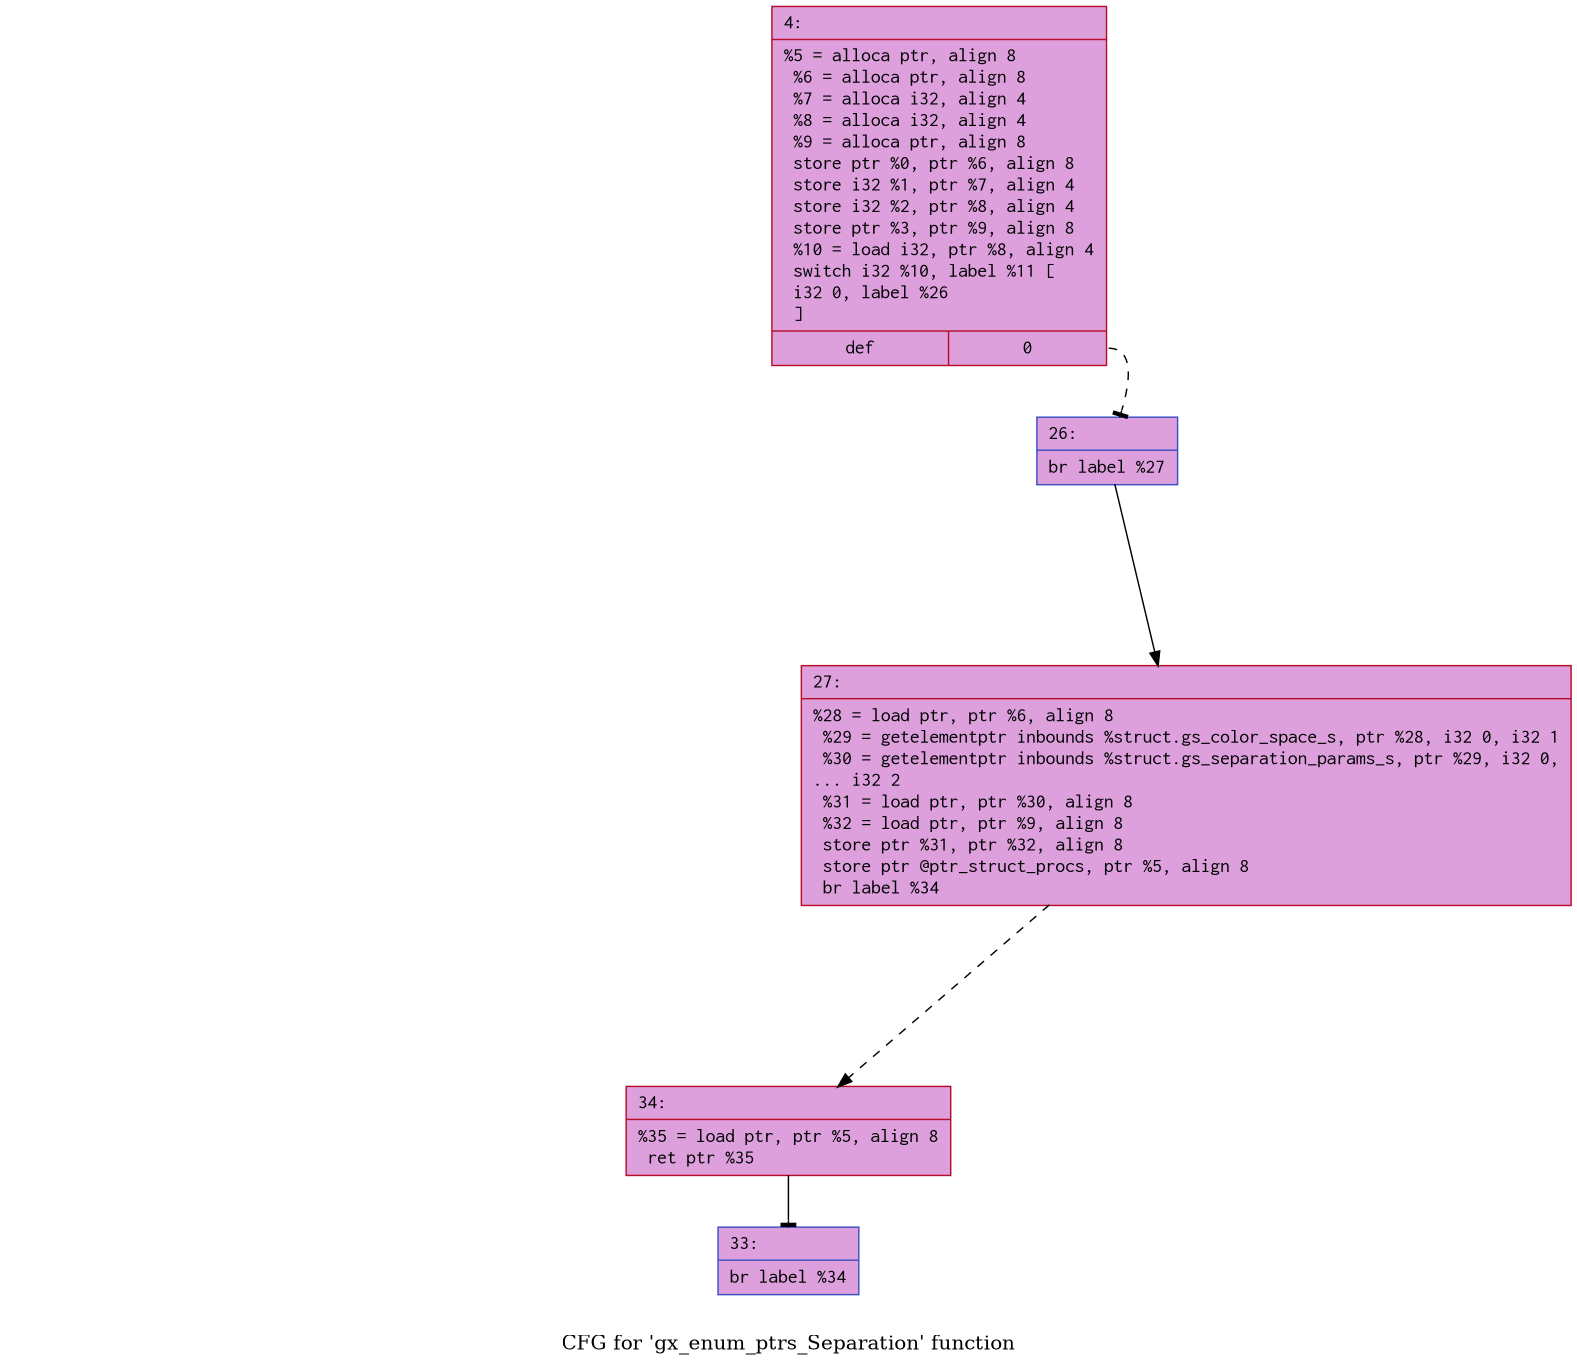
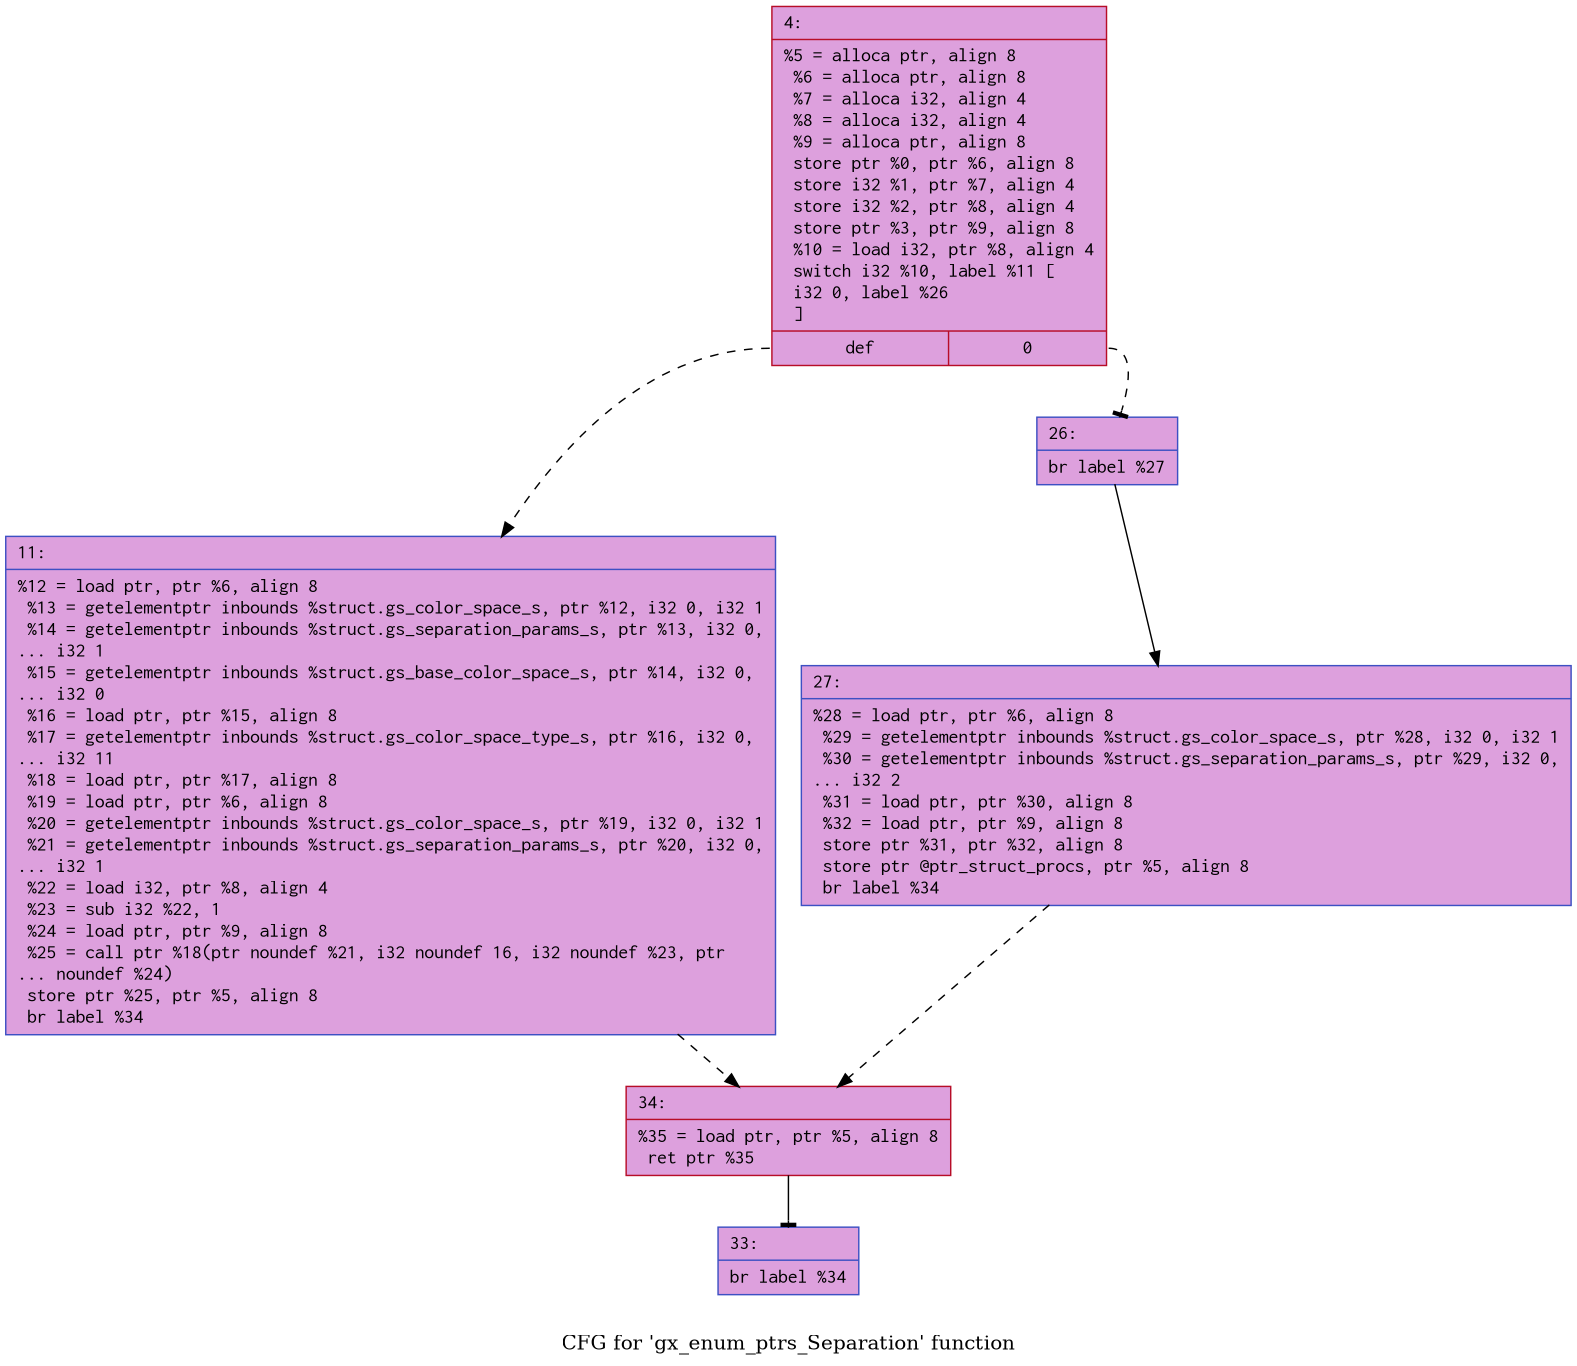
node "11:": added
node "27:": color #b70d28ff -> #3d50c3ff
